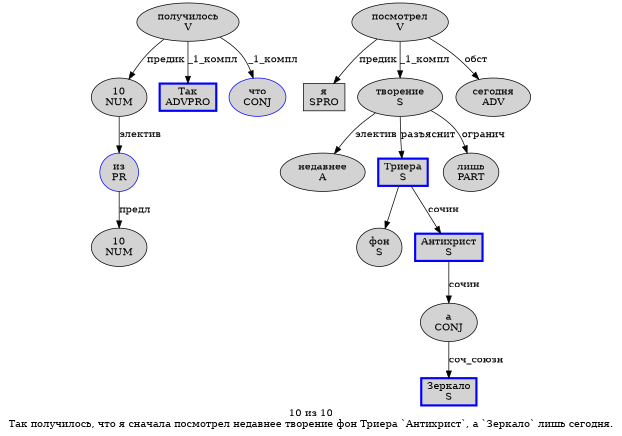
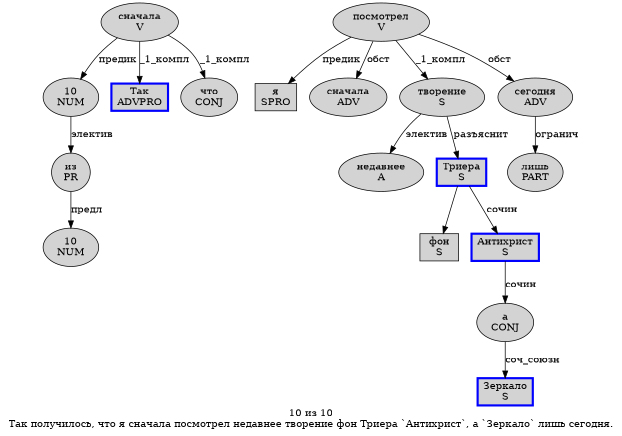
node "получилось V": label "получилось V" -> "сначала V"
node "что CONJ": color blue -> black
node "сначала ADV": added
edge "творение S" -> "лишь PART": now "сегодня ADV" -> "лишь PART"
node "из PR": color blue -> black
node "фон S": shape ellipse -> box
